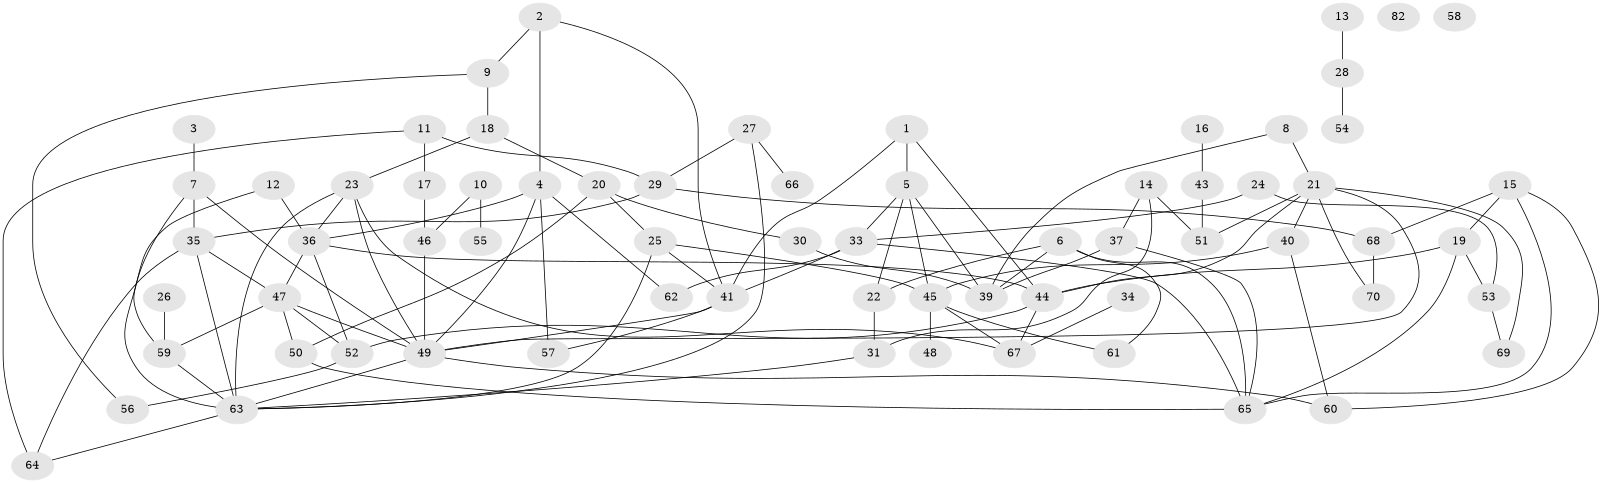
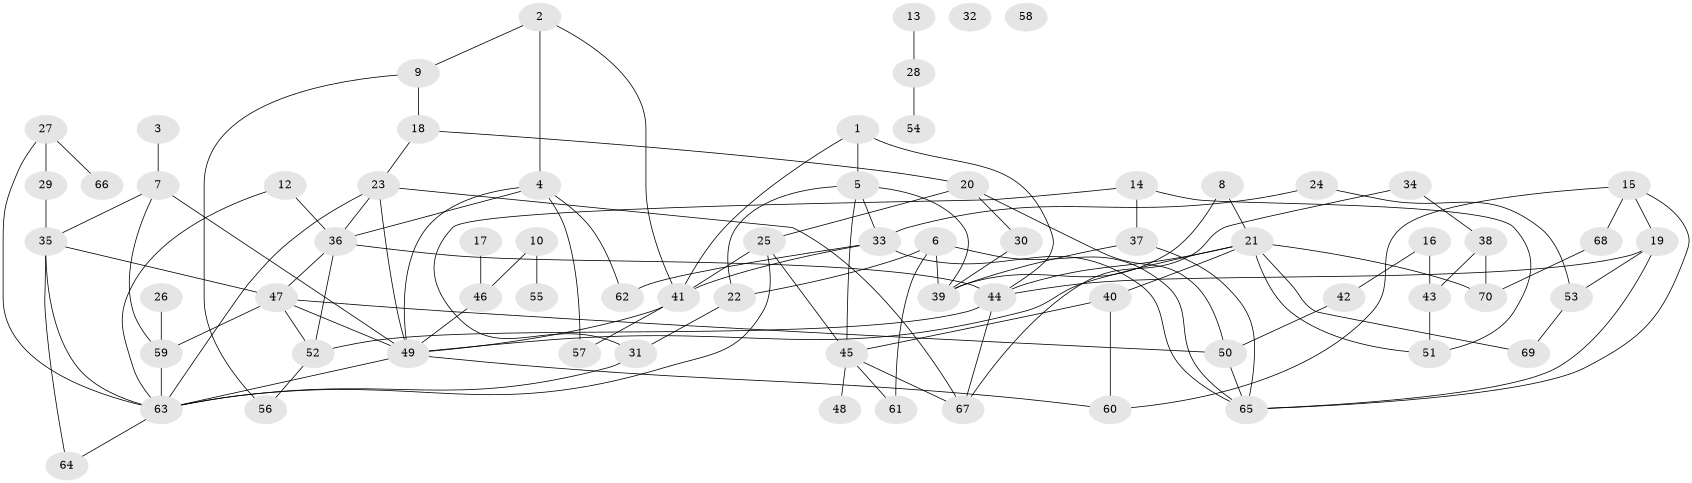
node "82": label "82" -> "32"
node "11": removed
edge "29" -- "68": removed
node "38": added
node "42": added
